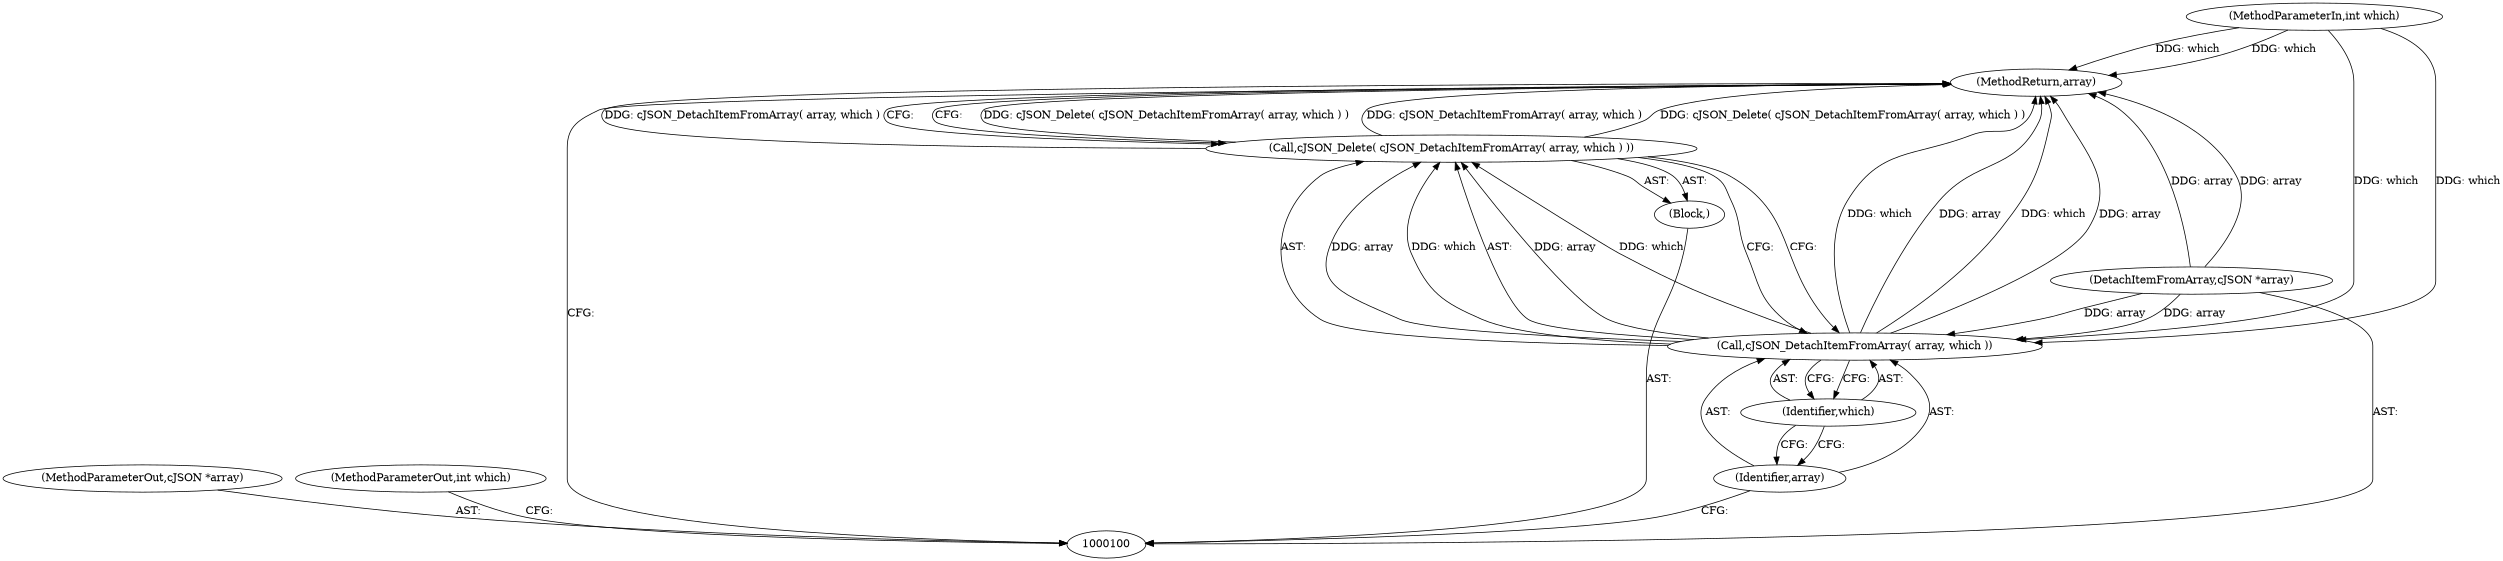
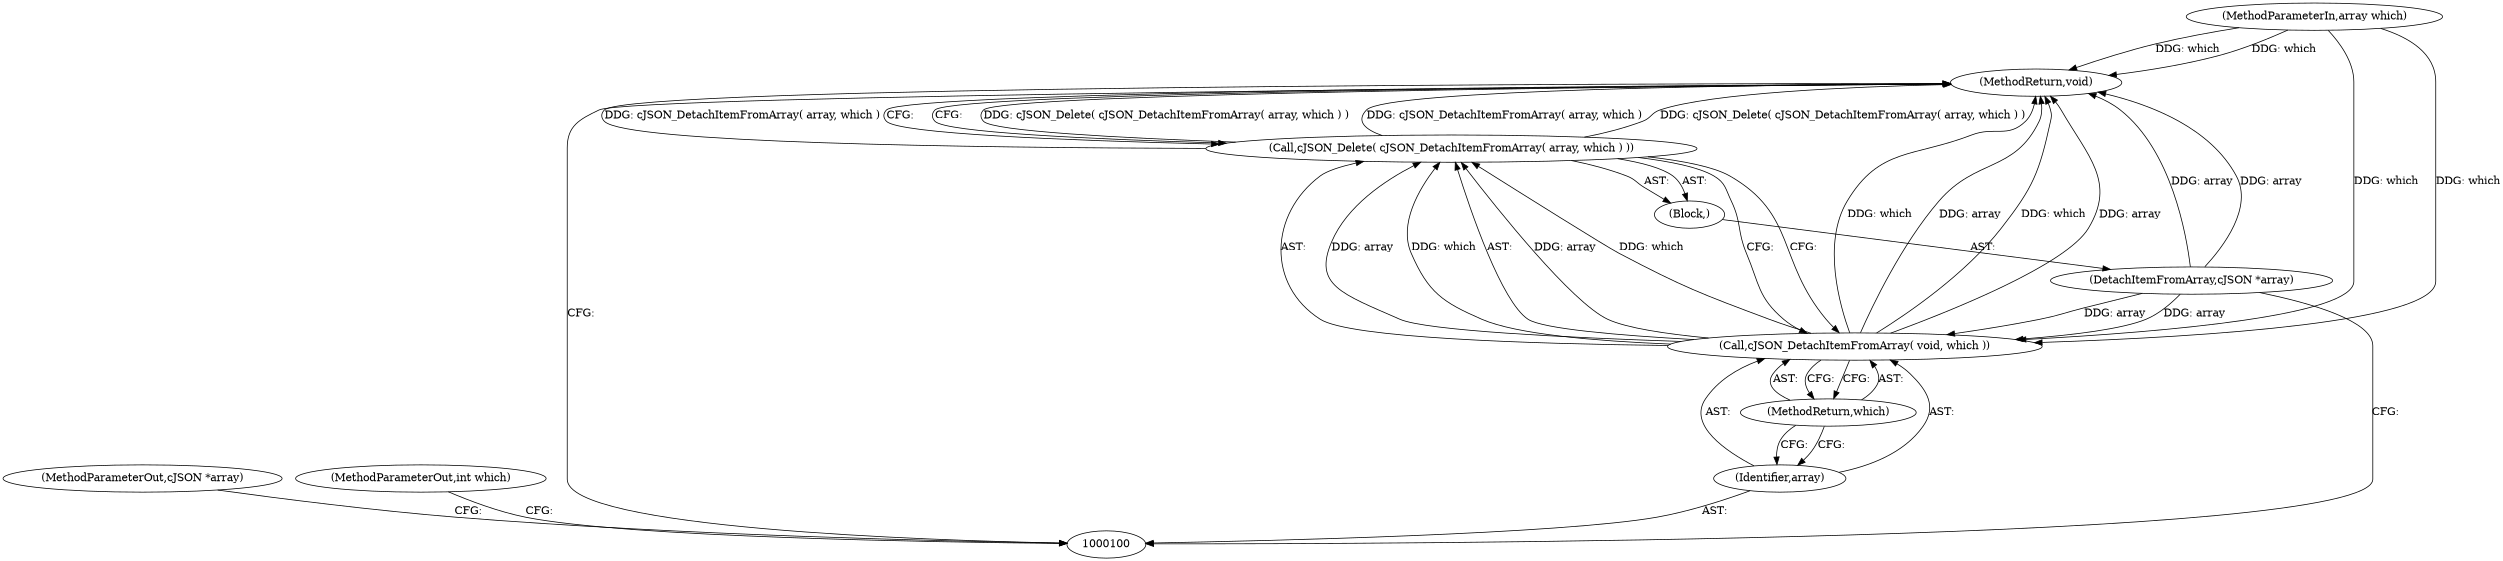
node "(MethodParameterIn,int which)": label "(MethodParameterIn,int which)" -> "(MethodParameterIn,array which)"
node "(MethodReturn,array)": label "(MethodReturn,array)" -> "(MethodReturn,void)"
node "(Call,cJSON_DetachItemFromArray( array, which ))": label "(Call,cJSON_DetachItemFromArray( array, which ))" -> "(Call,cJSON_DetachItemFromArray( void, which ))"
node "(Identifier,which)": label "(Identifier,which)" -> "(MethodReturn,which)"
edge "(DetachItemFromArray,cJSON *array)" -> "1000100": label "AST: " -> "CFG: "
edge "(MethodParameterOut,cJSON *array)" -> "1000100": label "AST: " -> "CFG: "
edge "(Identifier,array)" -> "1000100": label "CFG: " -> "AST: "
edge "(Block,)" -> "1000100": now "(Block,)" -> "(DetachItemFromArray,cJSON *array)"
